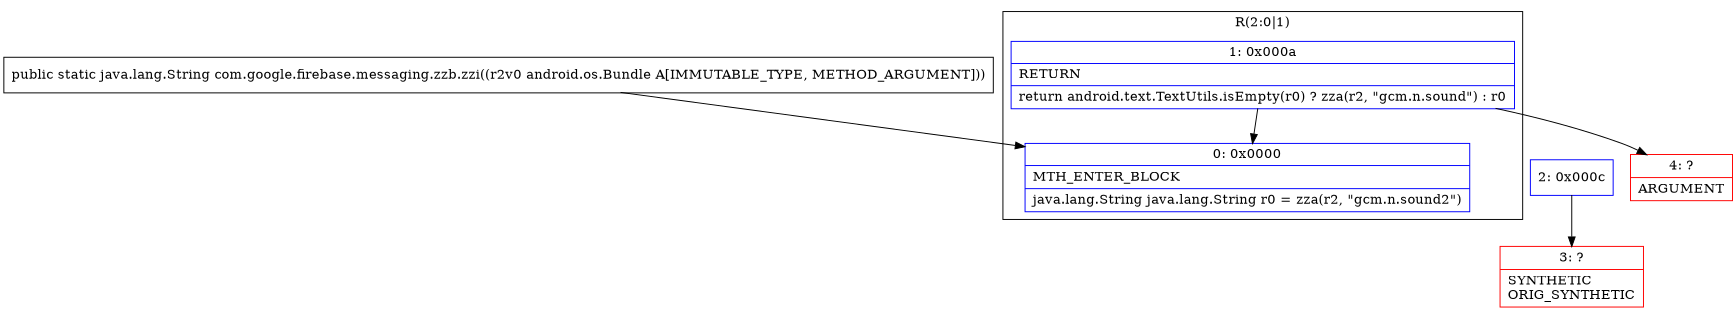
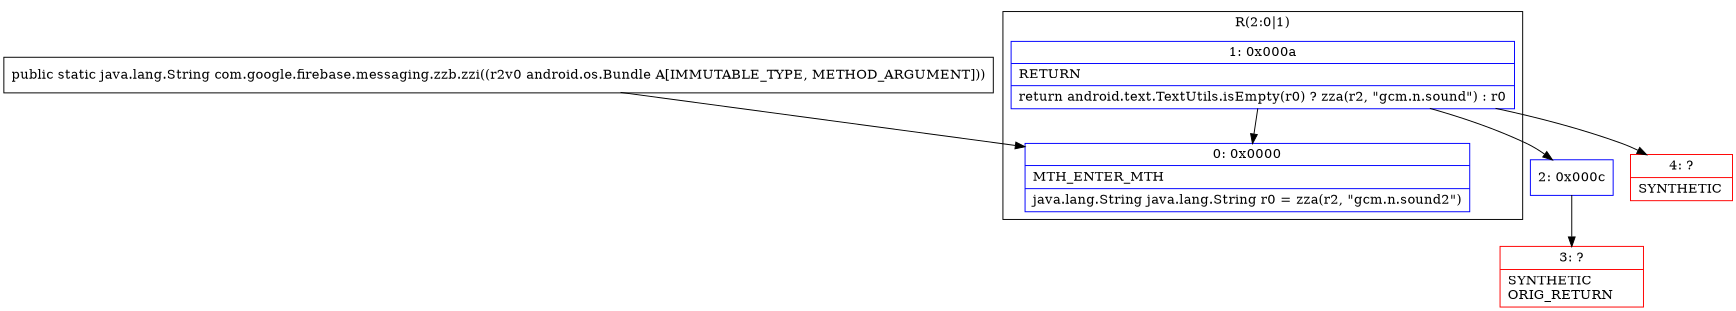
edge "1: 0x000a" -> "2: 0x000c": added
node "0: 0x0000": text "MTH_ENTER_BLOCK" -> "MTH_ENTER_MTH"
node "4: ?": text "ARGUMENT" -> "SYNTHETIC"
node "3: ?": text "ORIG_SYNTHETIC" -> "ORIG_RETURN"
